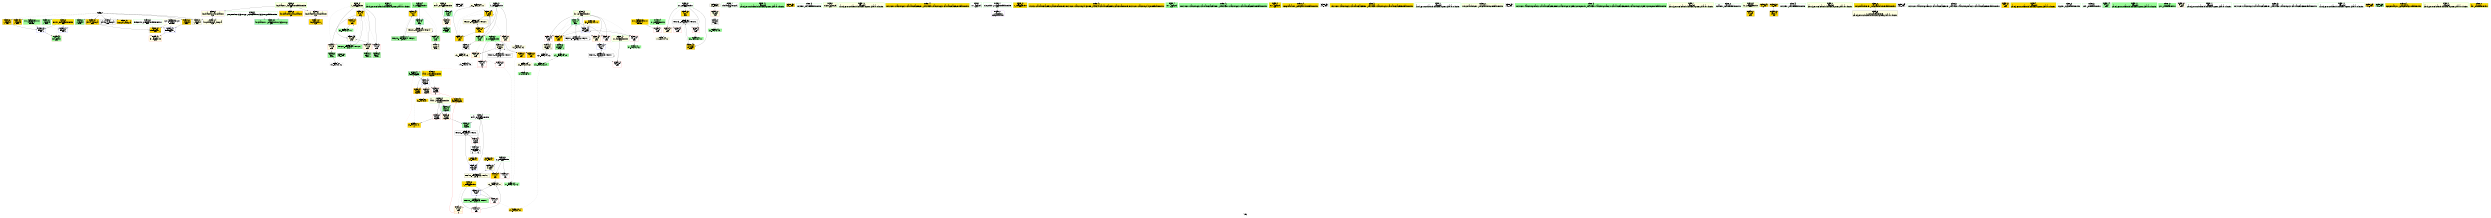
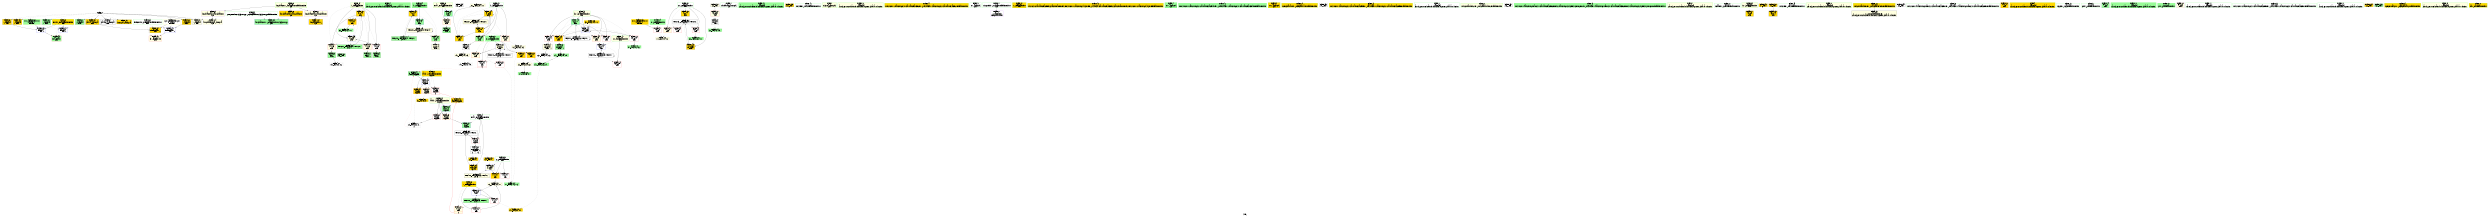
node "NodeID: 301": text "133 = ERKNS()" -> "133 = PHI()"
node "NodeID: 211": fillcolor gold -> white
node "NodeID: 128": fillcolor white -> gold
